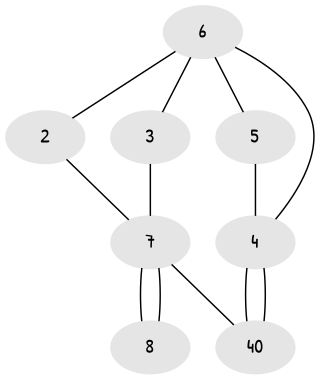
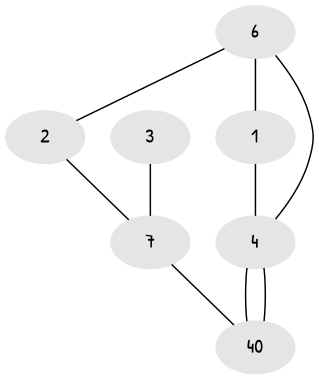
edge "6" -- "3": removed
node "5": label "5" -> "1"
node "8": removed
